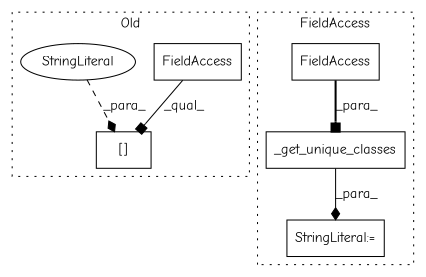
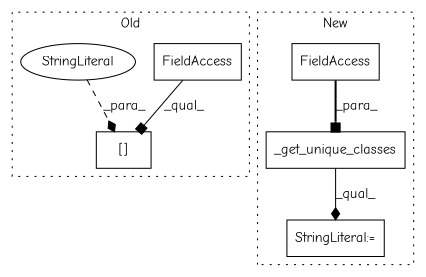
cluster "FieldAccess": label "FieldAccess" -> "New"
edge "_get_unique_classes" -> "StringLiteral:=": label "_para_" -> "_qual_"
